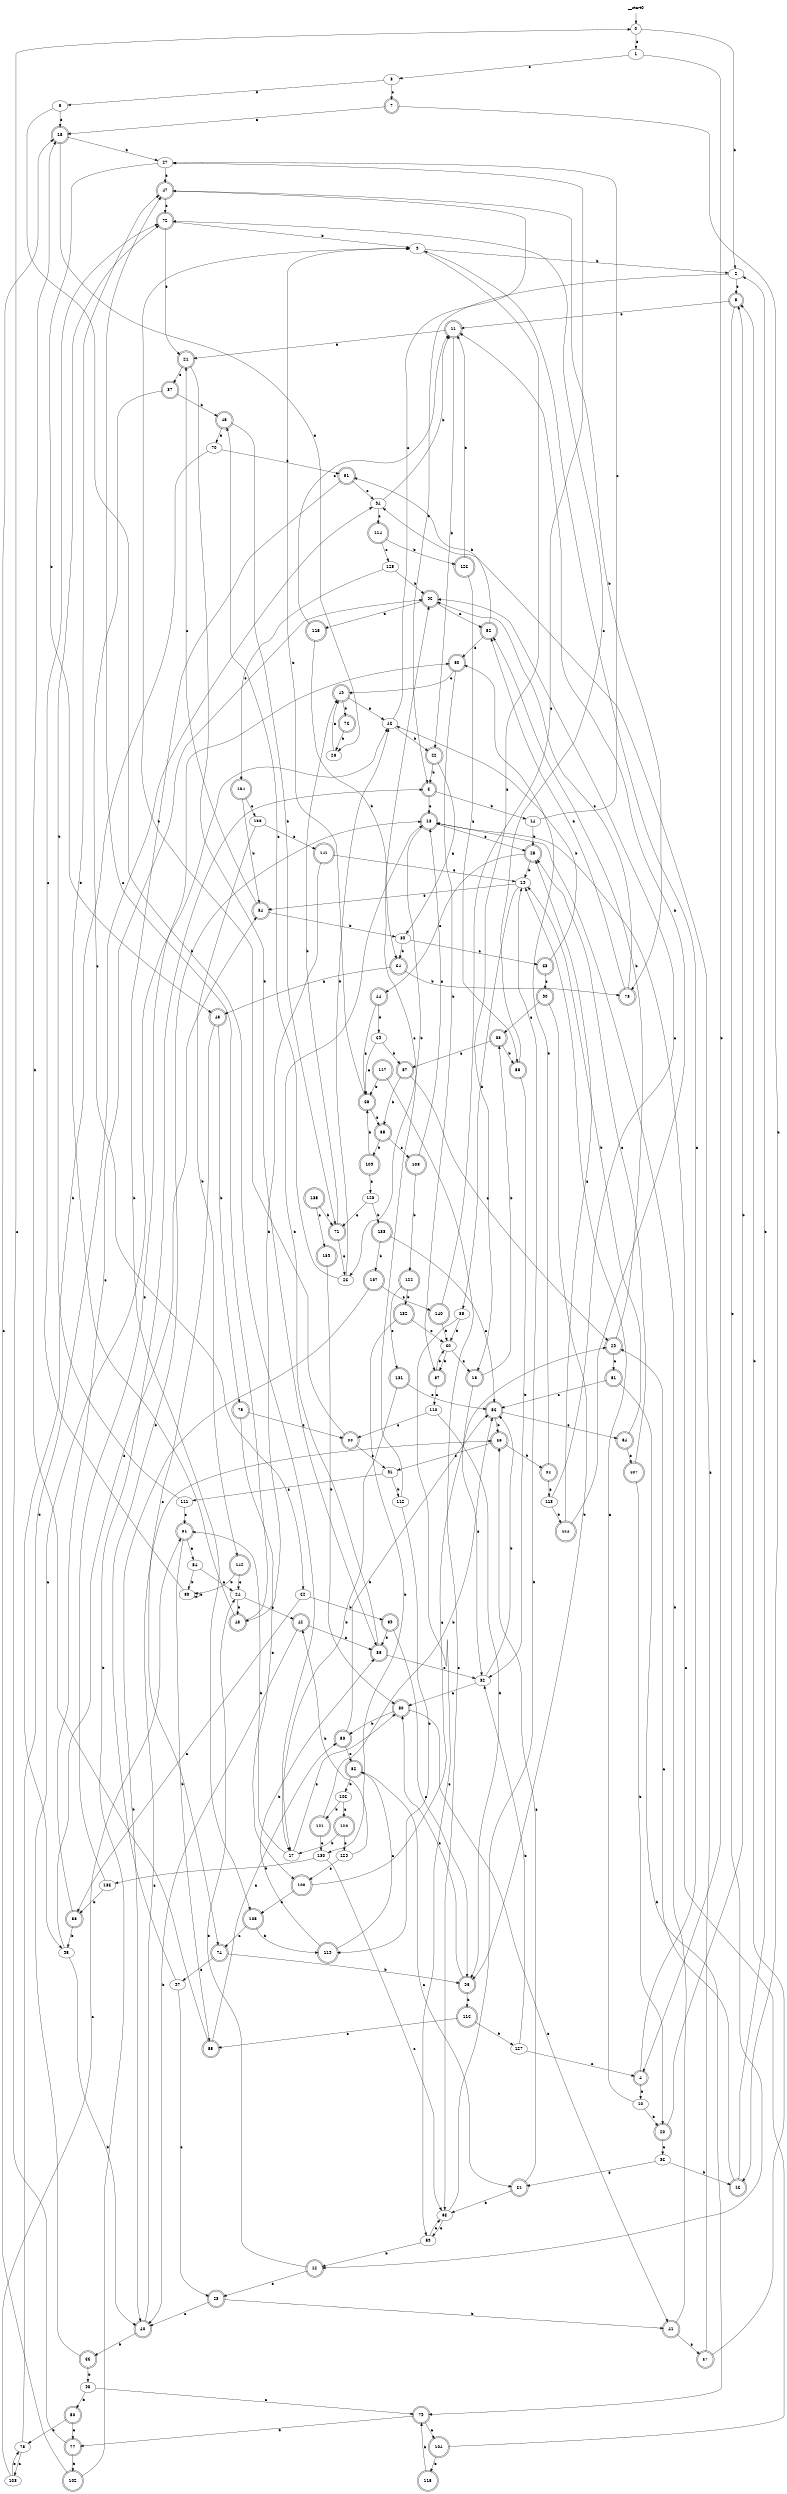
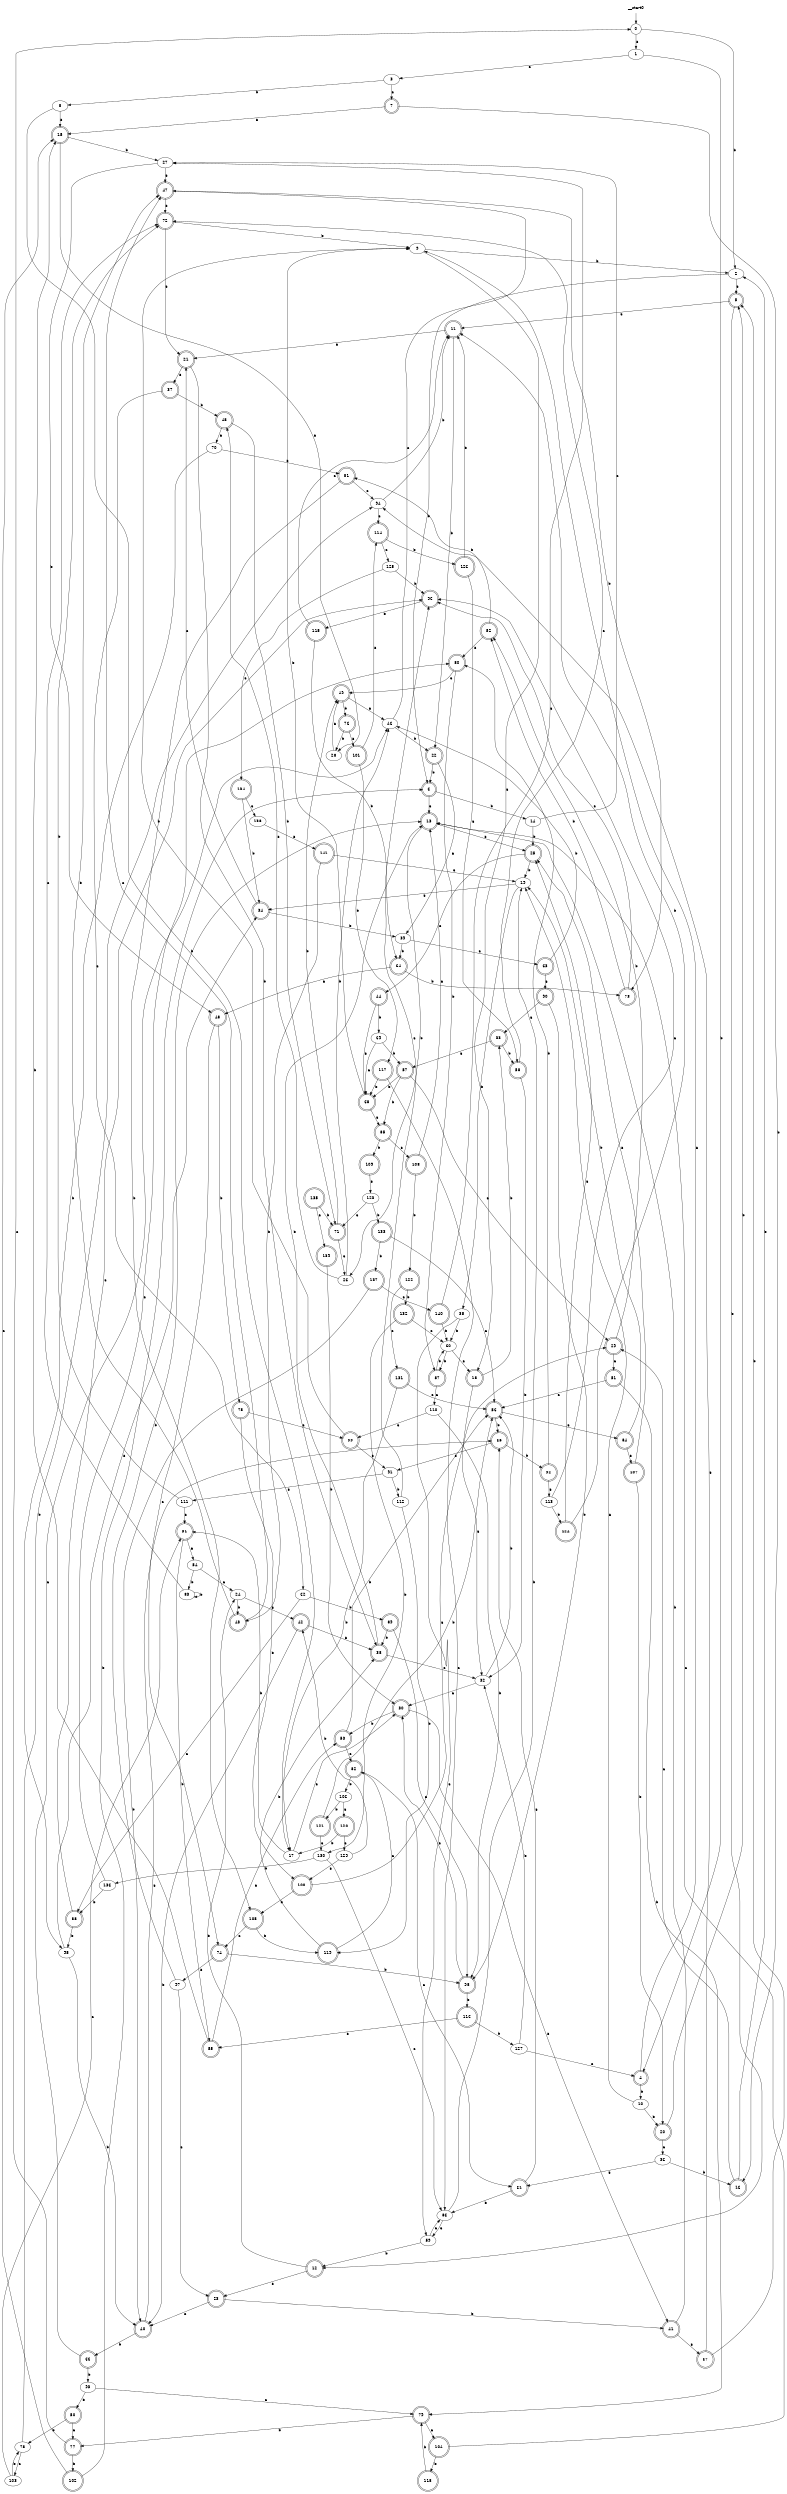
edge "96" -> "52": removed, label "a"
node "101": added
edge "109" -> "68": now "57" -> "68"
node "142": removed
